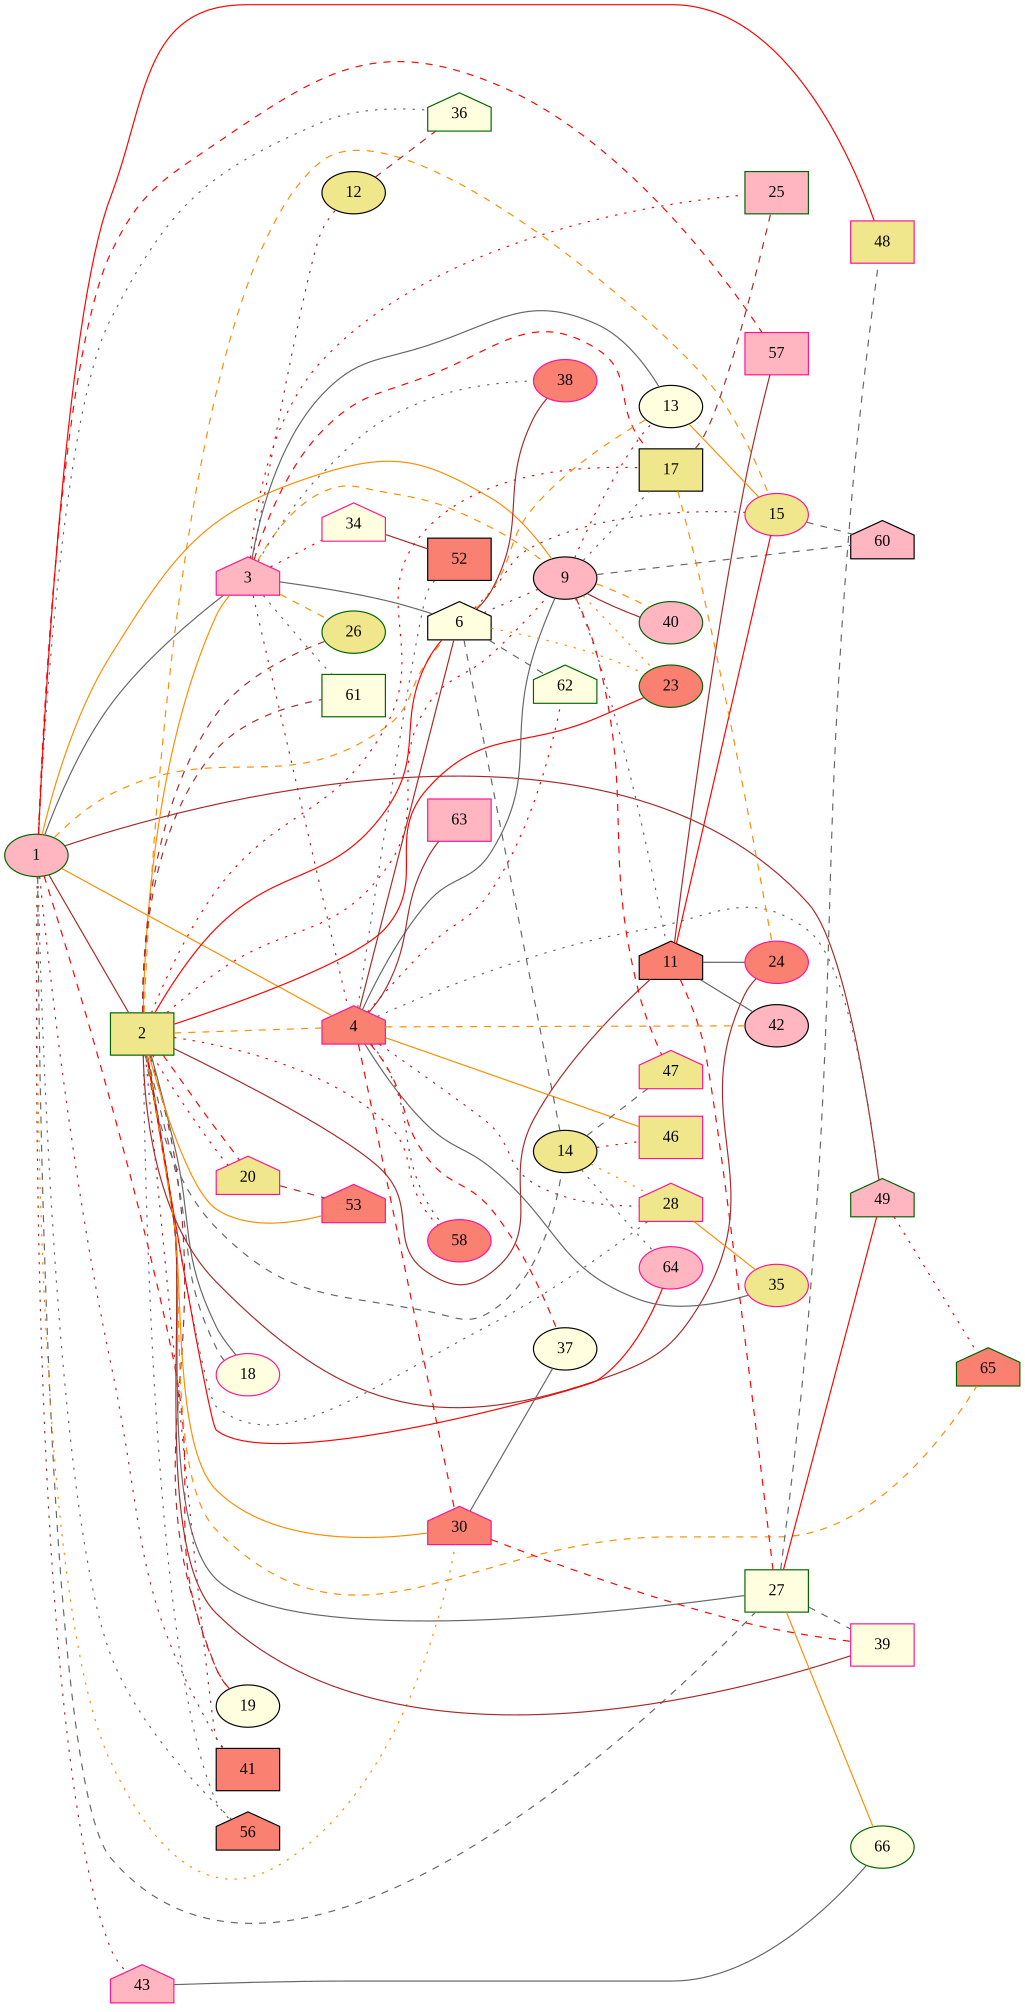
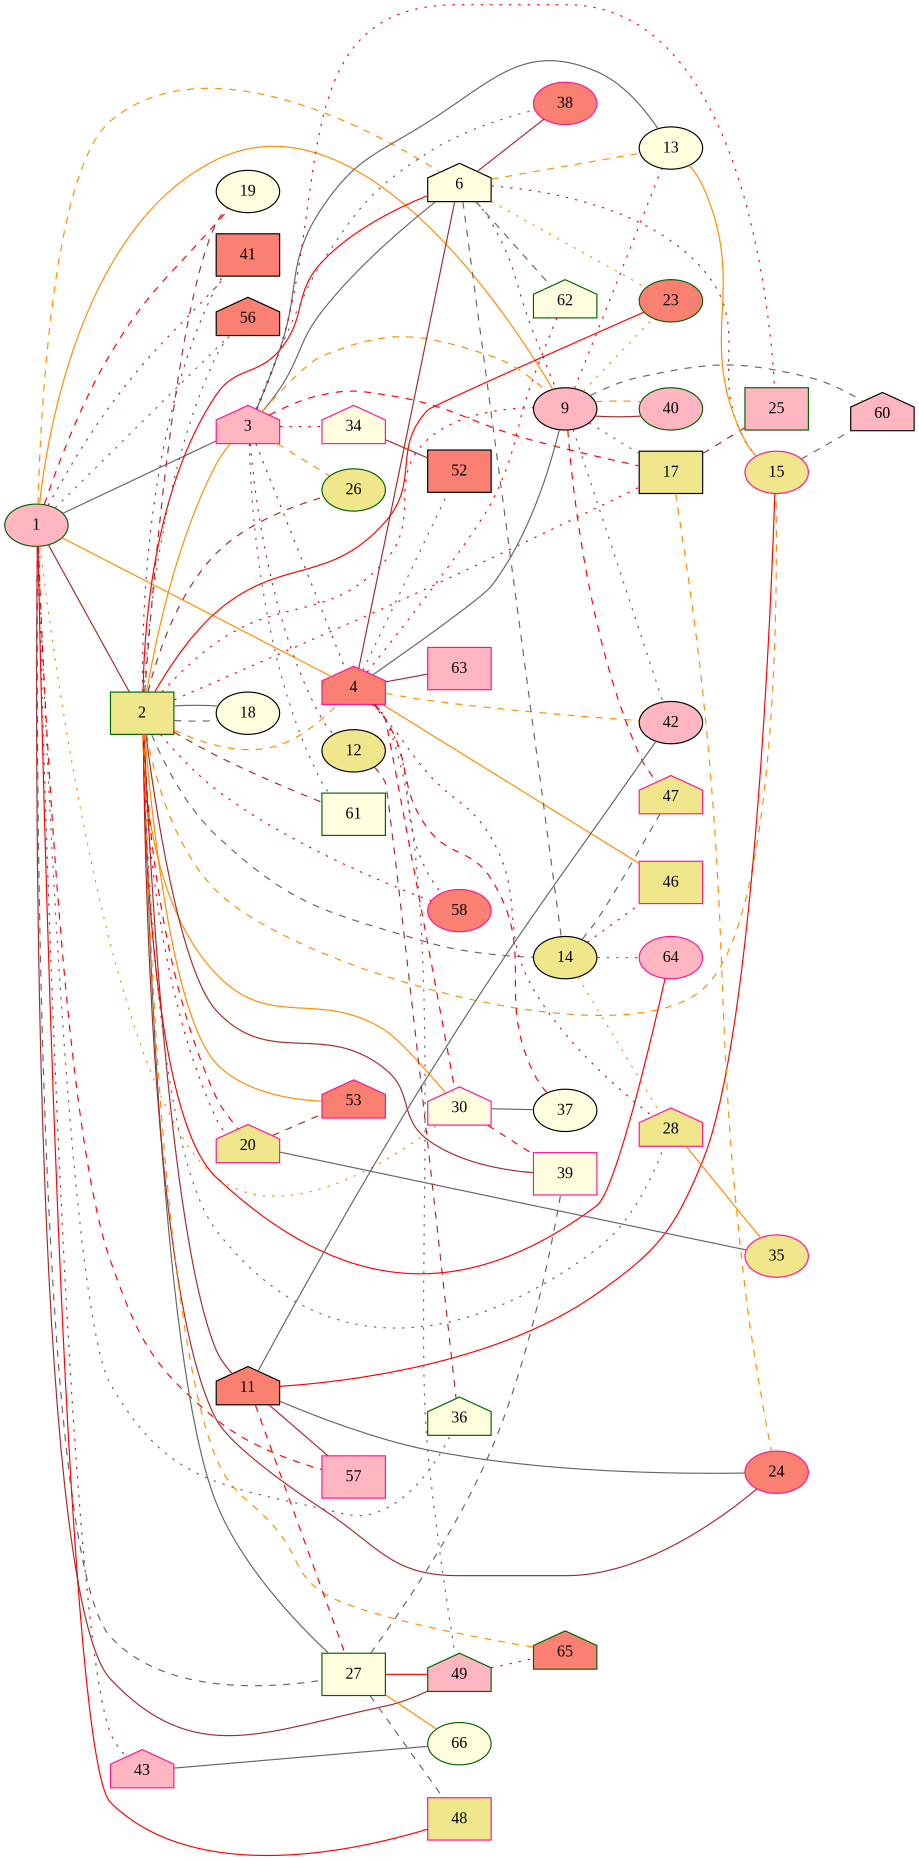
edge "9" -- "11": now "9" -- "42"
edge "4" -- "35": now "20" -- "35"
node "18": color deeppink -> black
node "30": fillcolor salmon -> lightyellow
